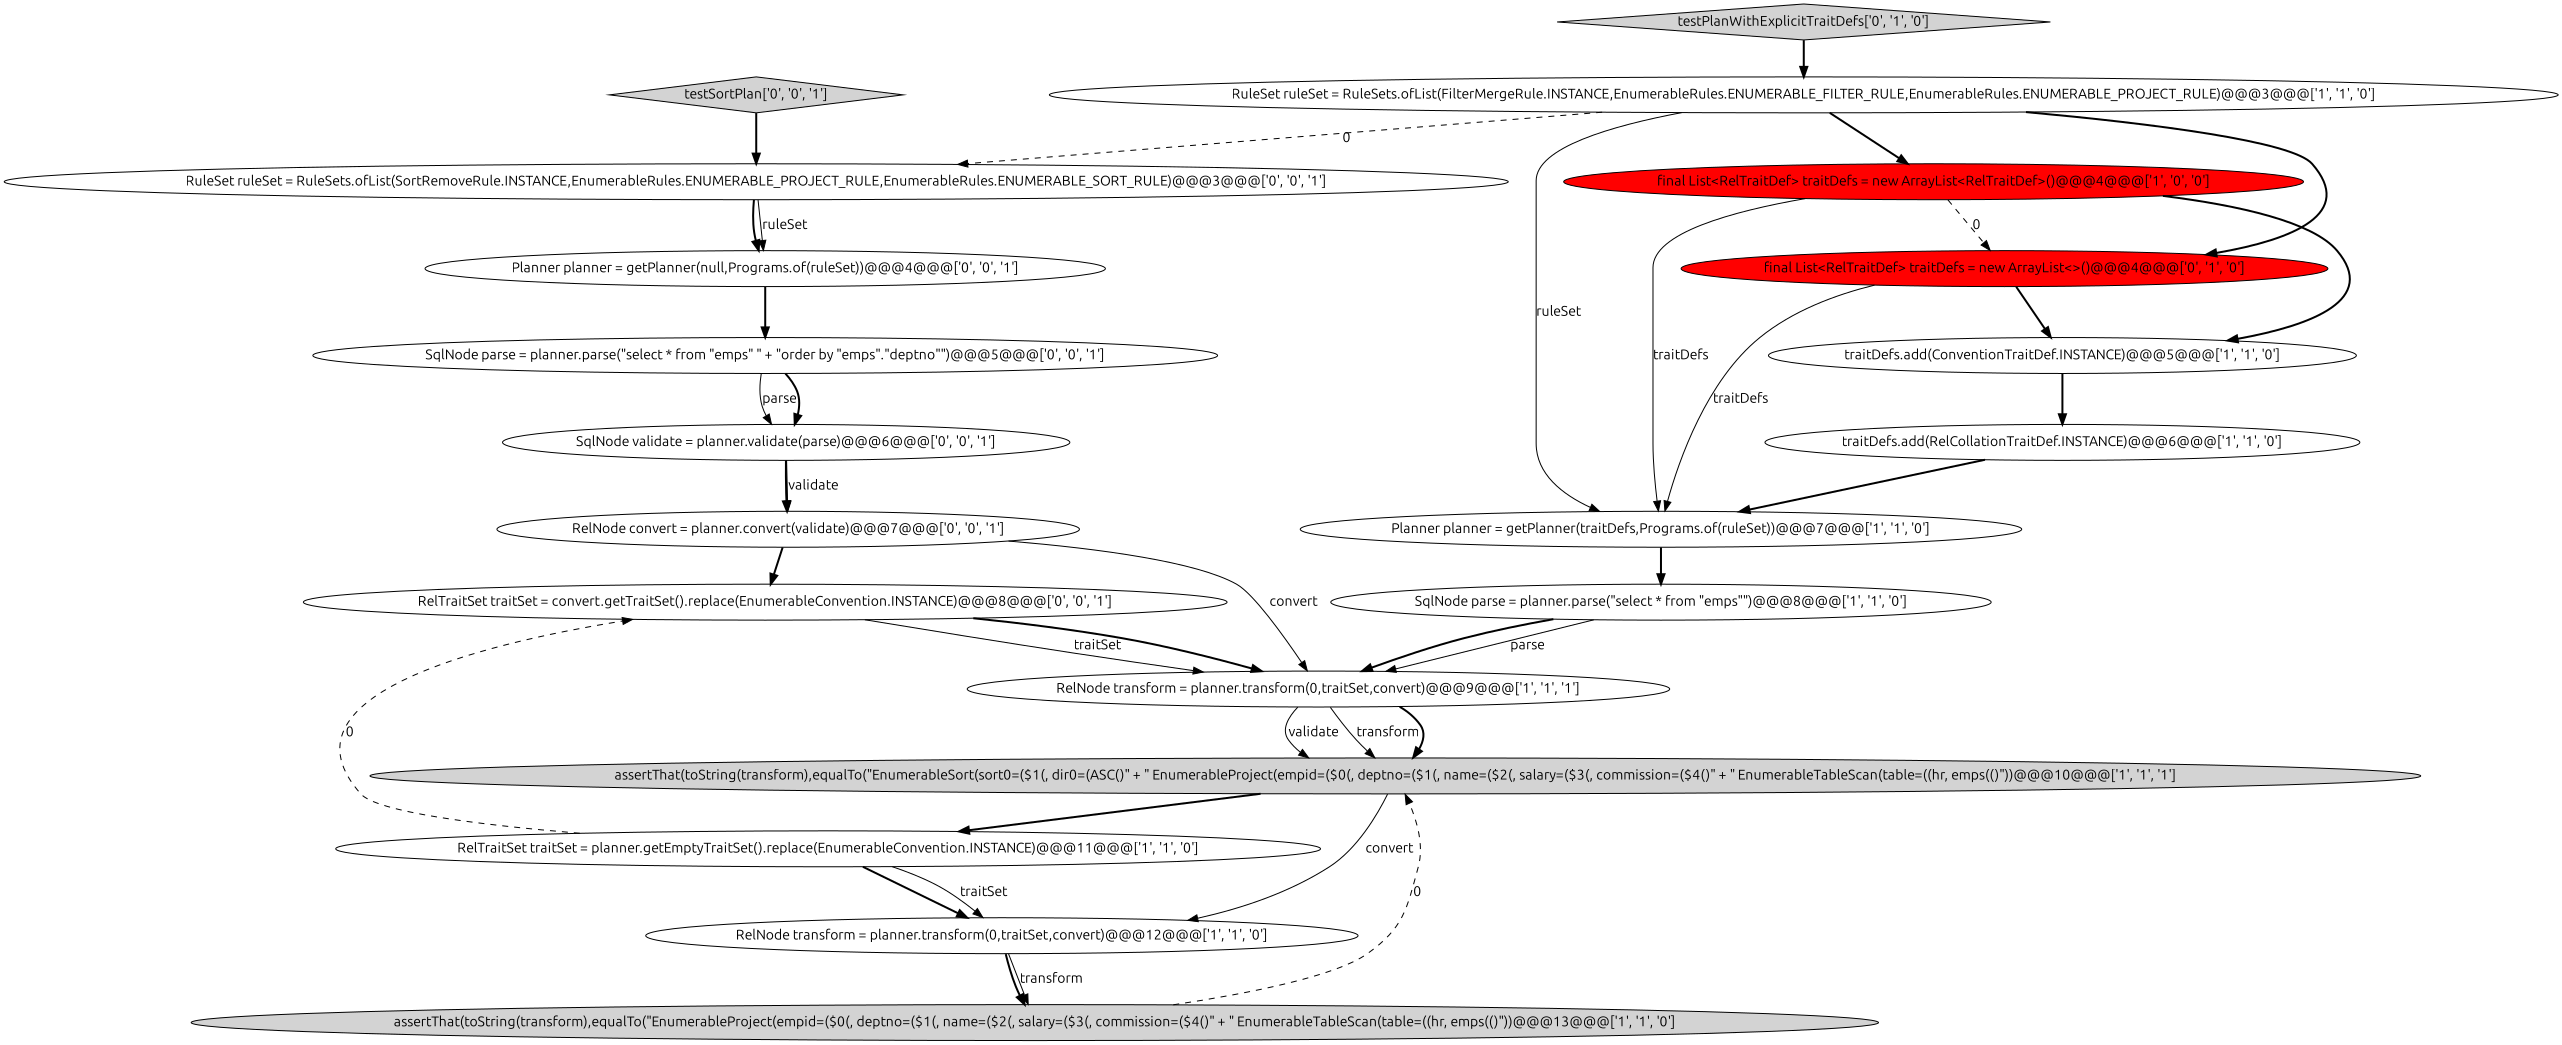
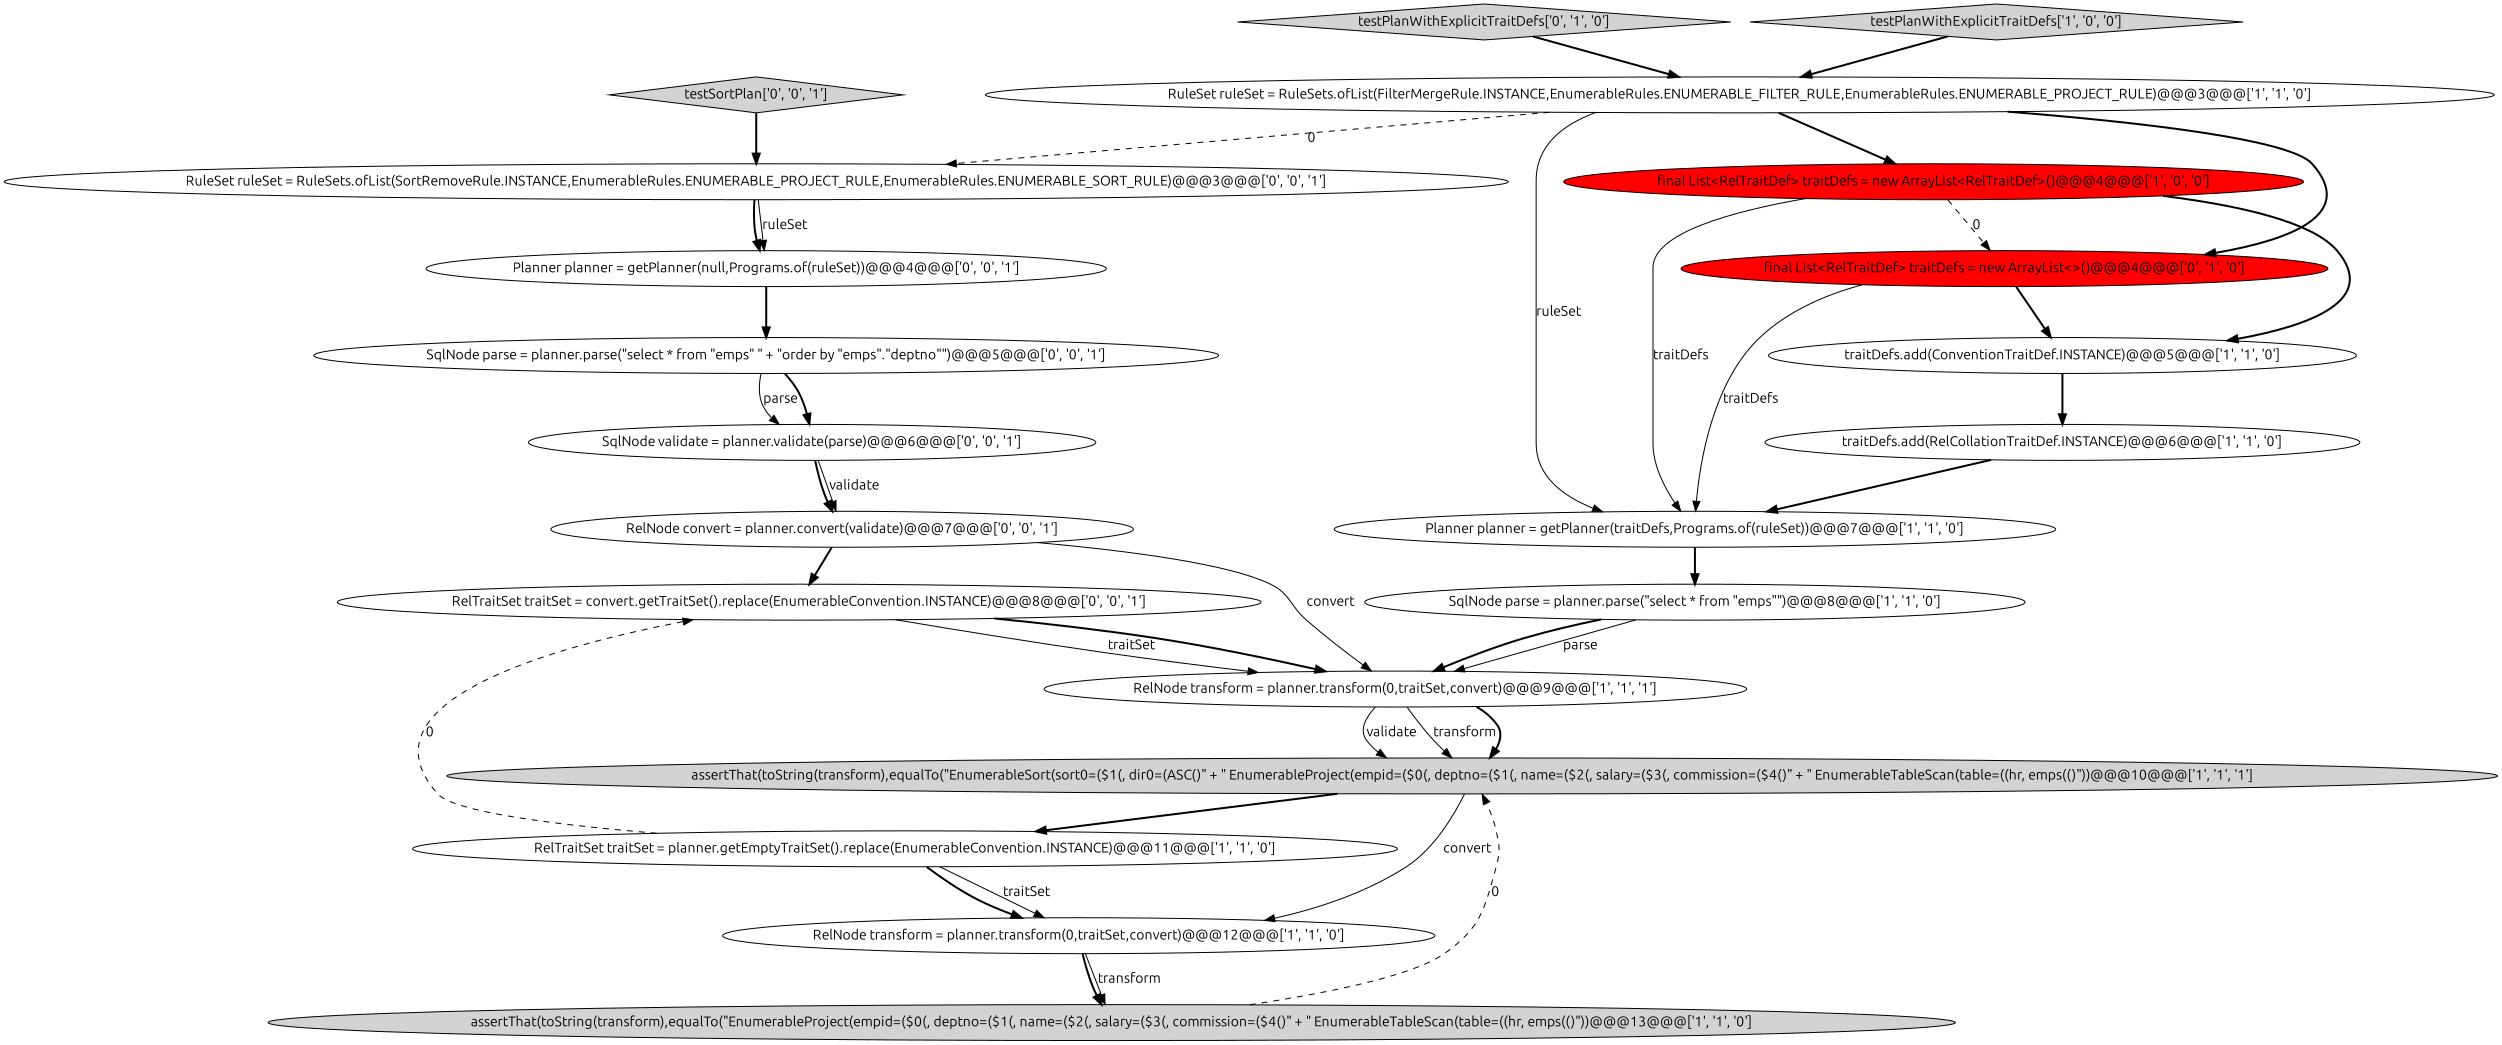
node "testPlanWithExplicitTraitDefs['1', '0', '0']": added
